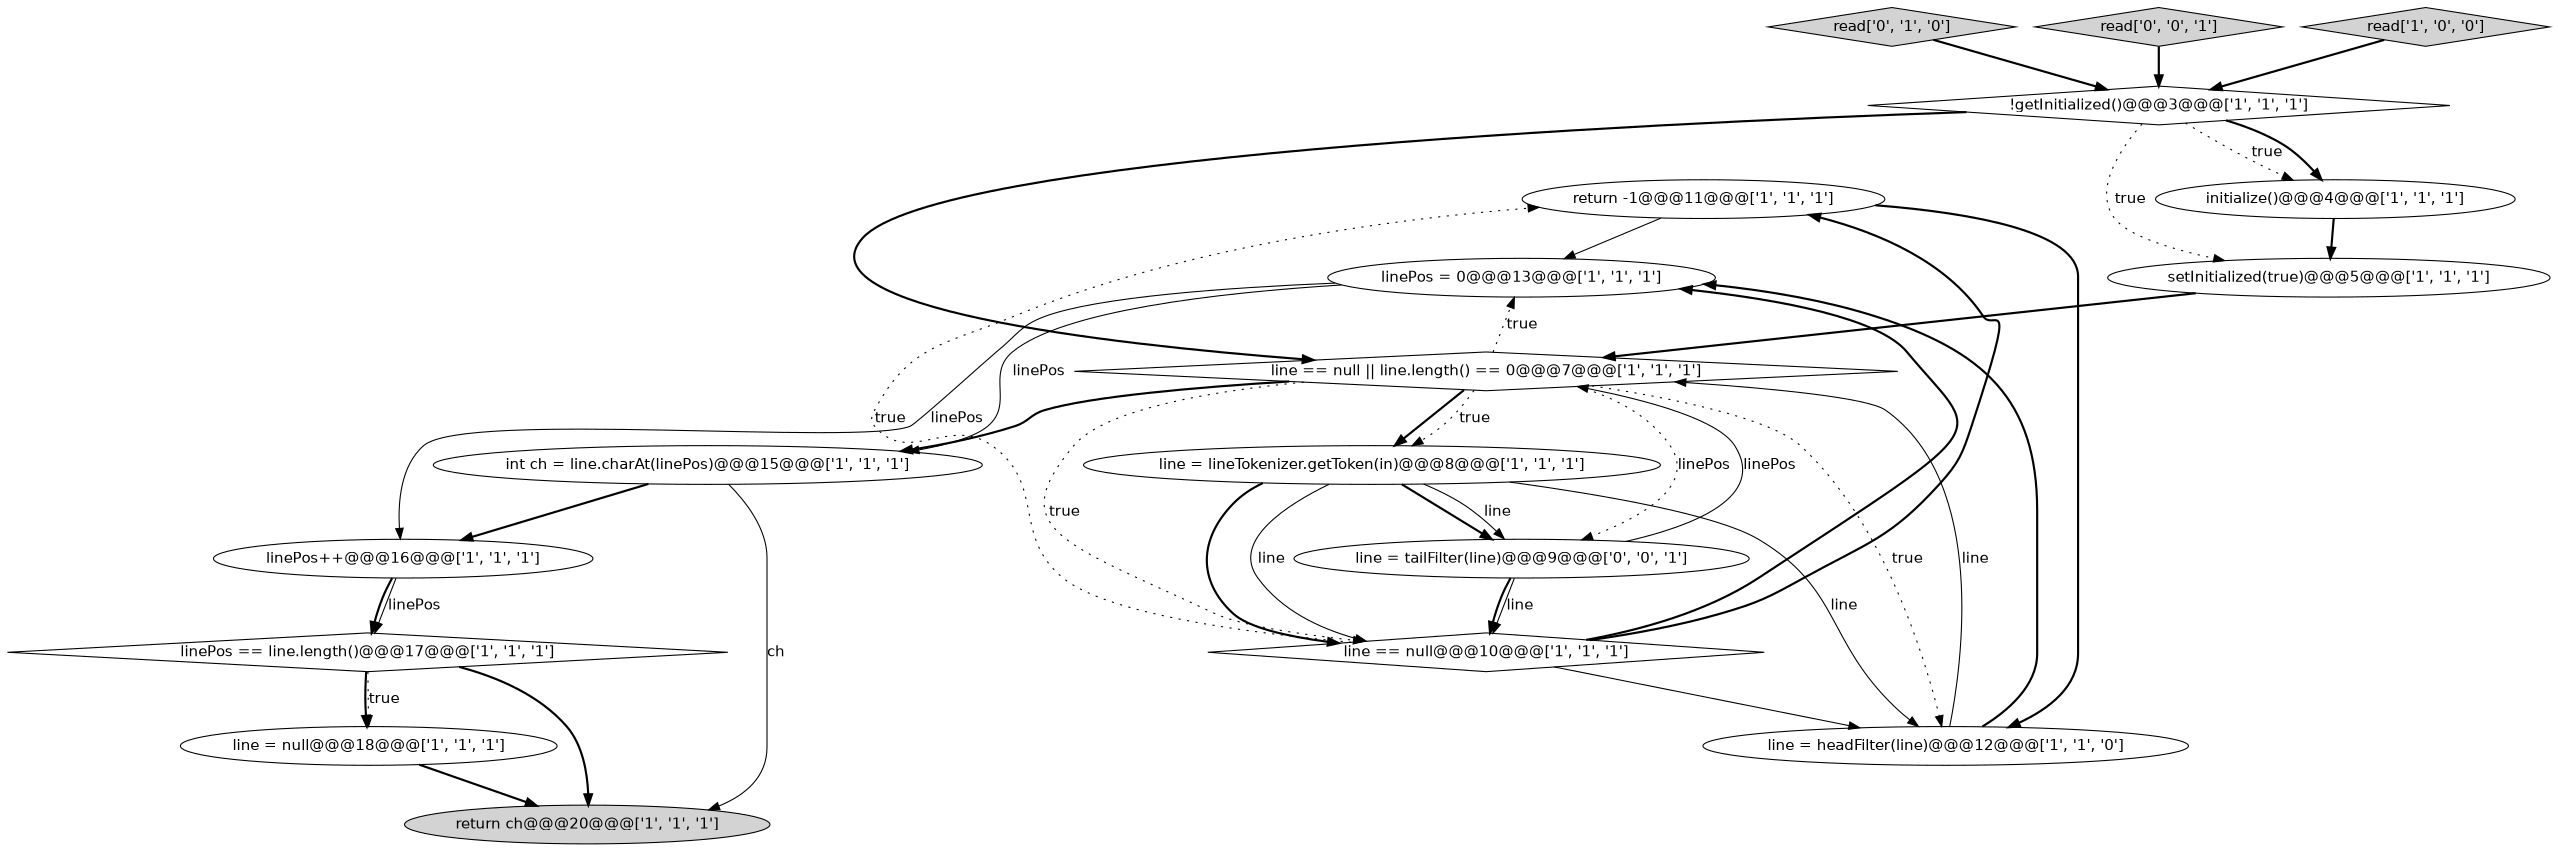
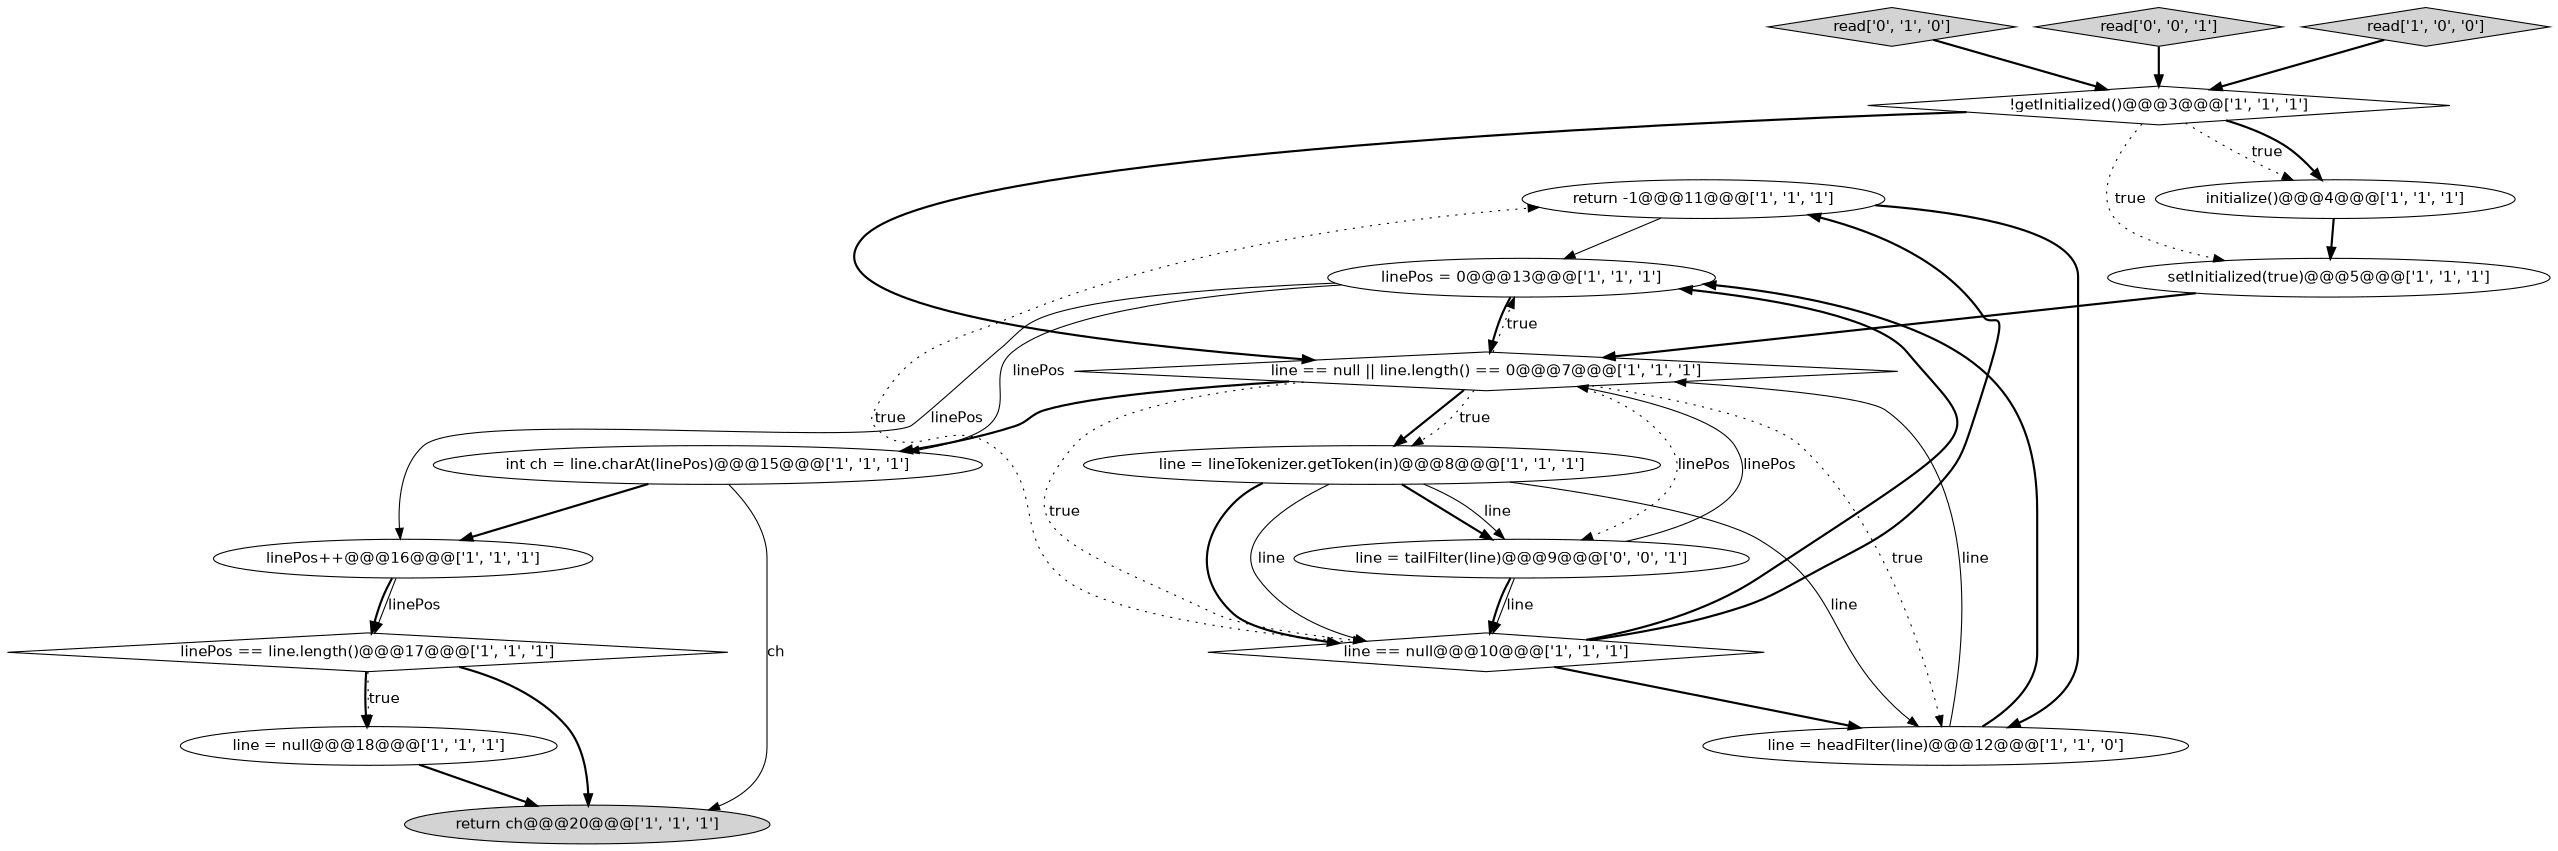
edge "linePos = 0@@@13@@@['1', '1', '1']" -> "line == null || line.length() == 0@@@7@@@['1', '1', '1']": added
edge "line == null@@@10@@@['1', '1', '1']" -> "line = headFilter(line)@@@12@@@['1', '1', '0']": style solid -> bold
